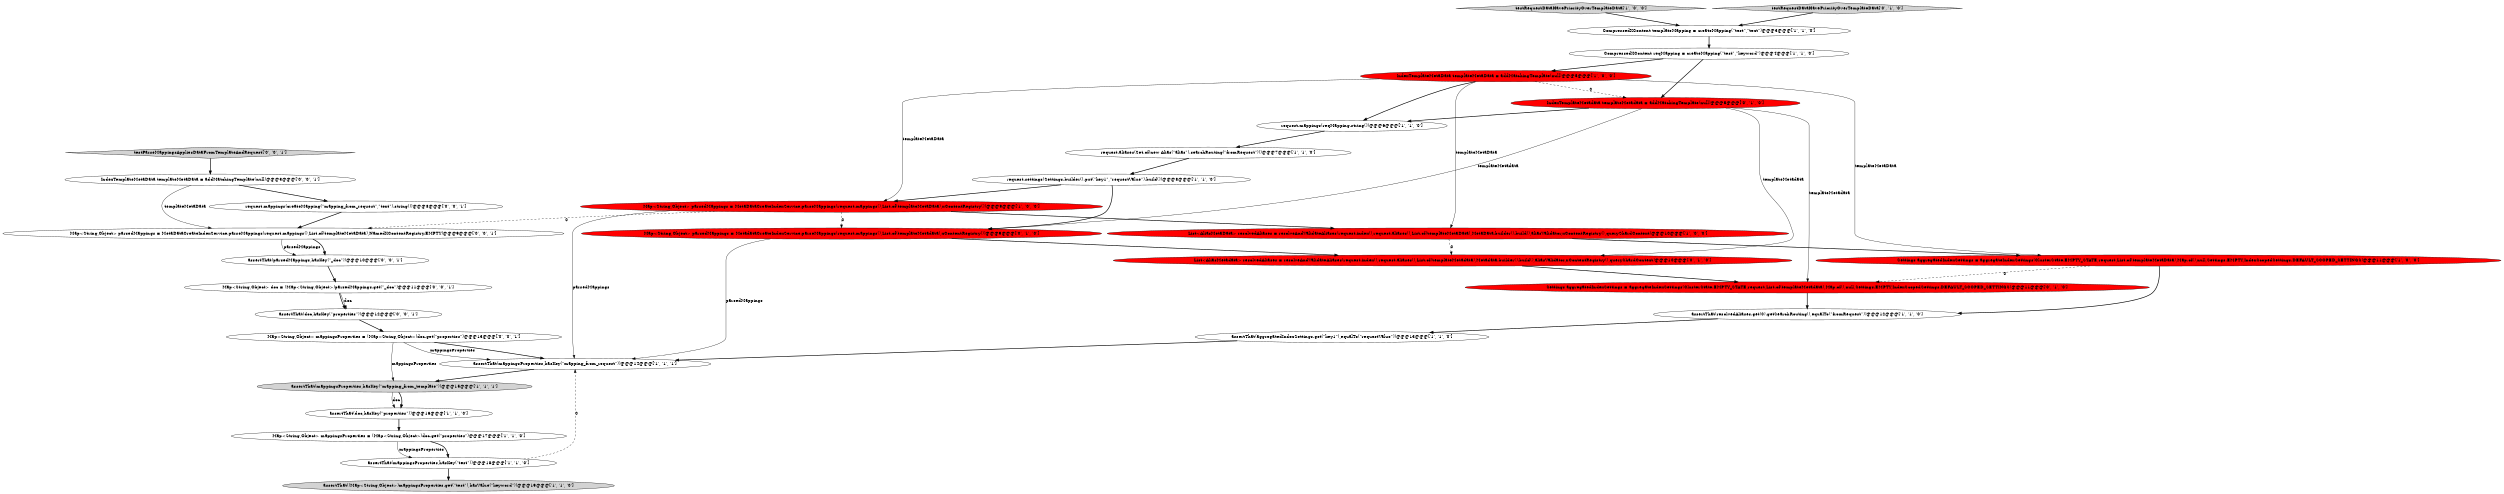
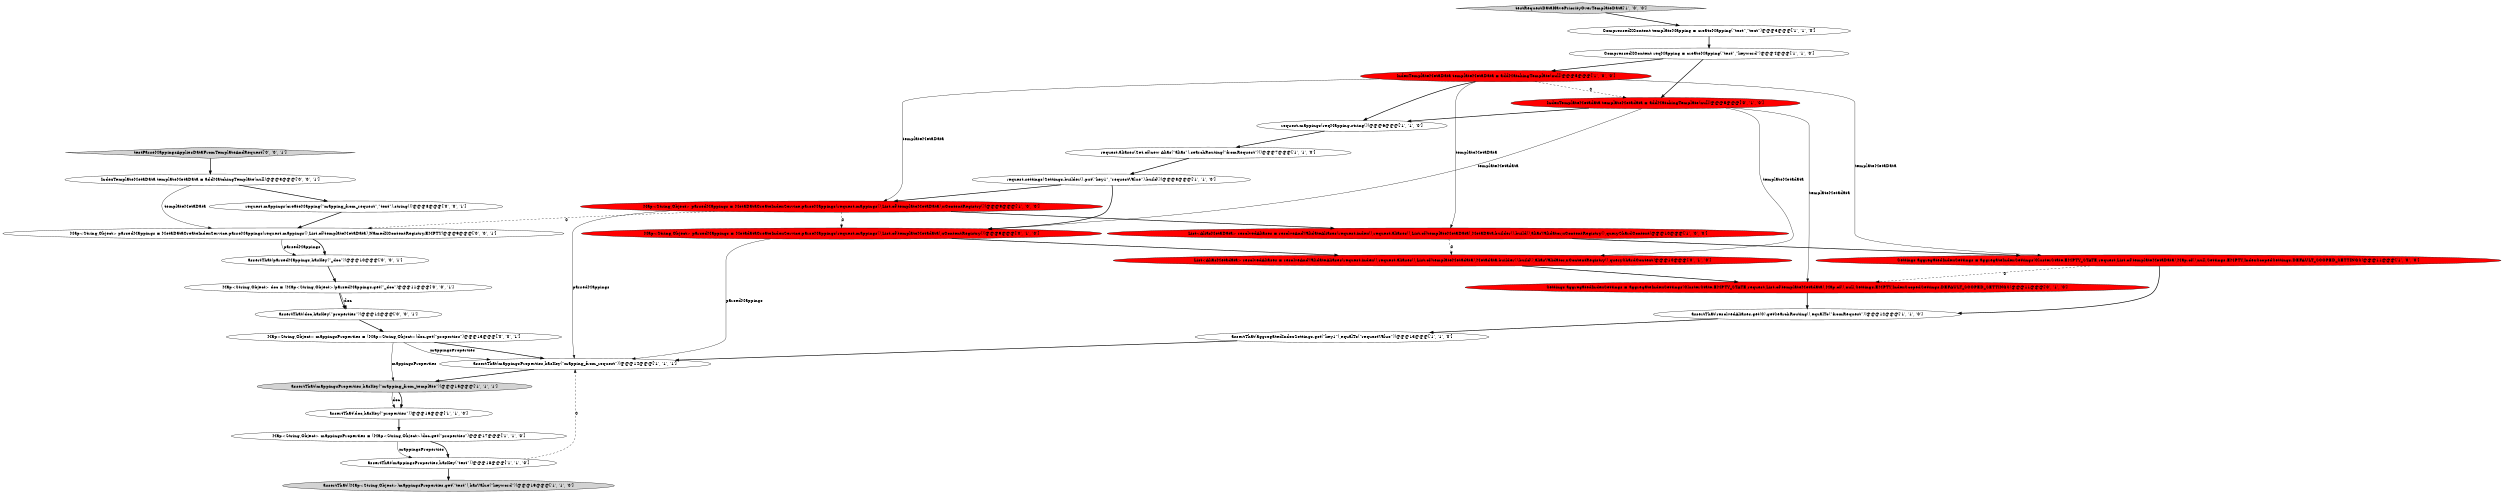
node "testRequestDataHavePriorityOverTemplateData['0', '1', '0']": removed
